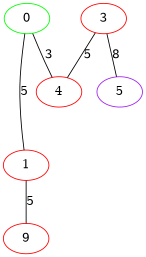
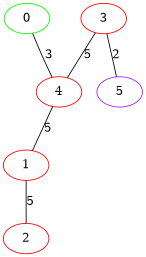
edge "3" -- "5": label "8" -> "2"
edge "0" -- "1": now "4" -- "1"
node "9": label "9" -> "2"
